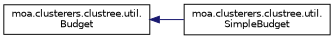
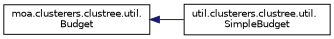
node "moa.clusterers.clustree.util. SimpleBudget": label "moa.clusterers.clustree.util. SimpleBudget" -> "util.clusterers.clustree.util. SimpleBudget"
